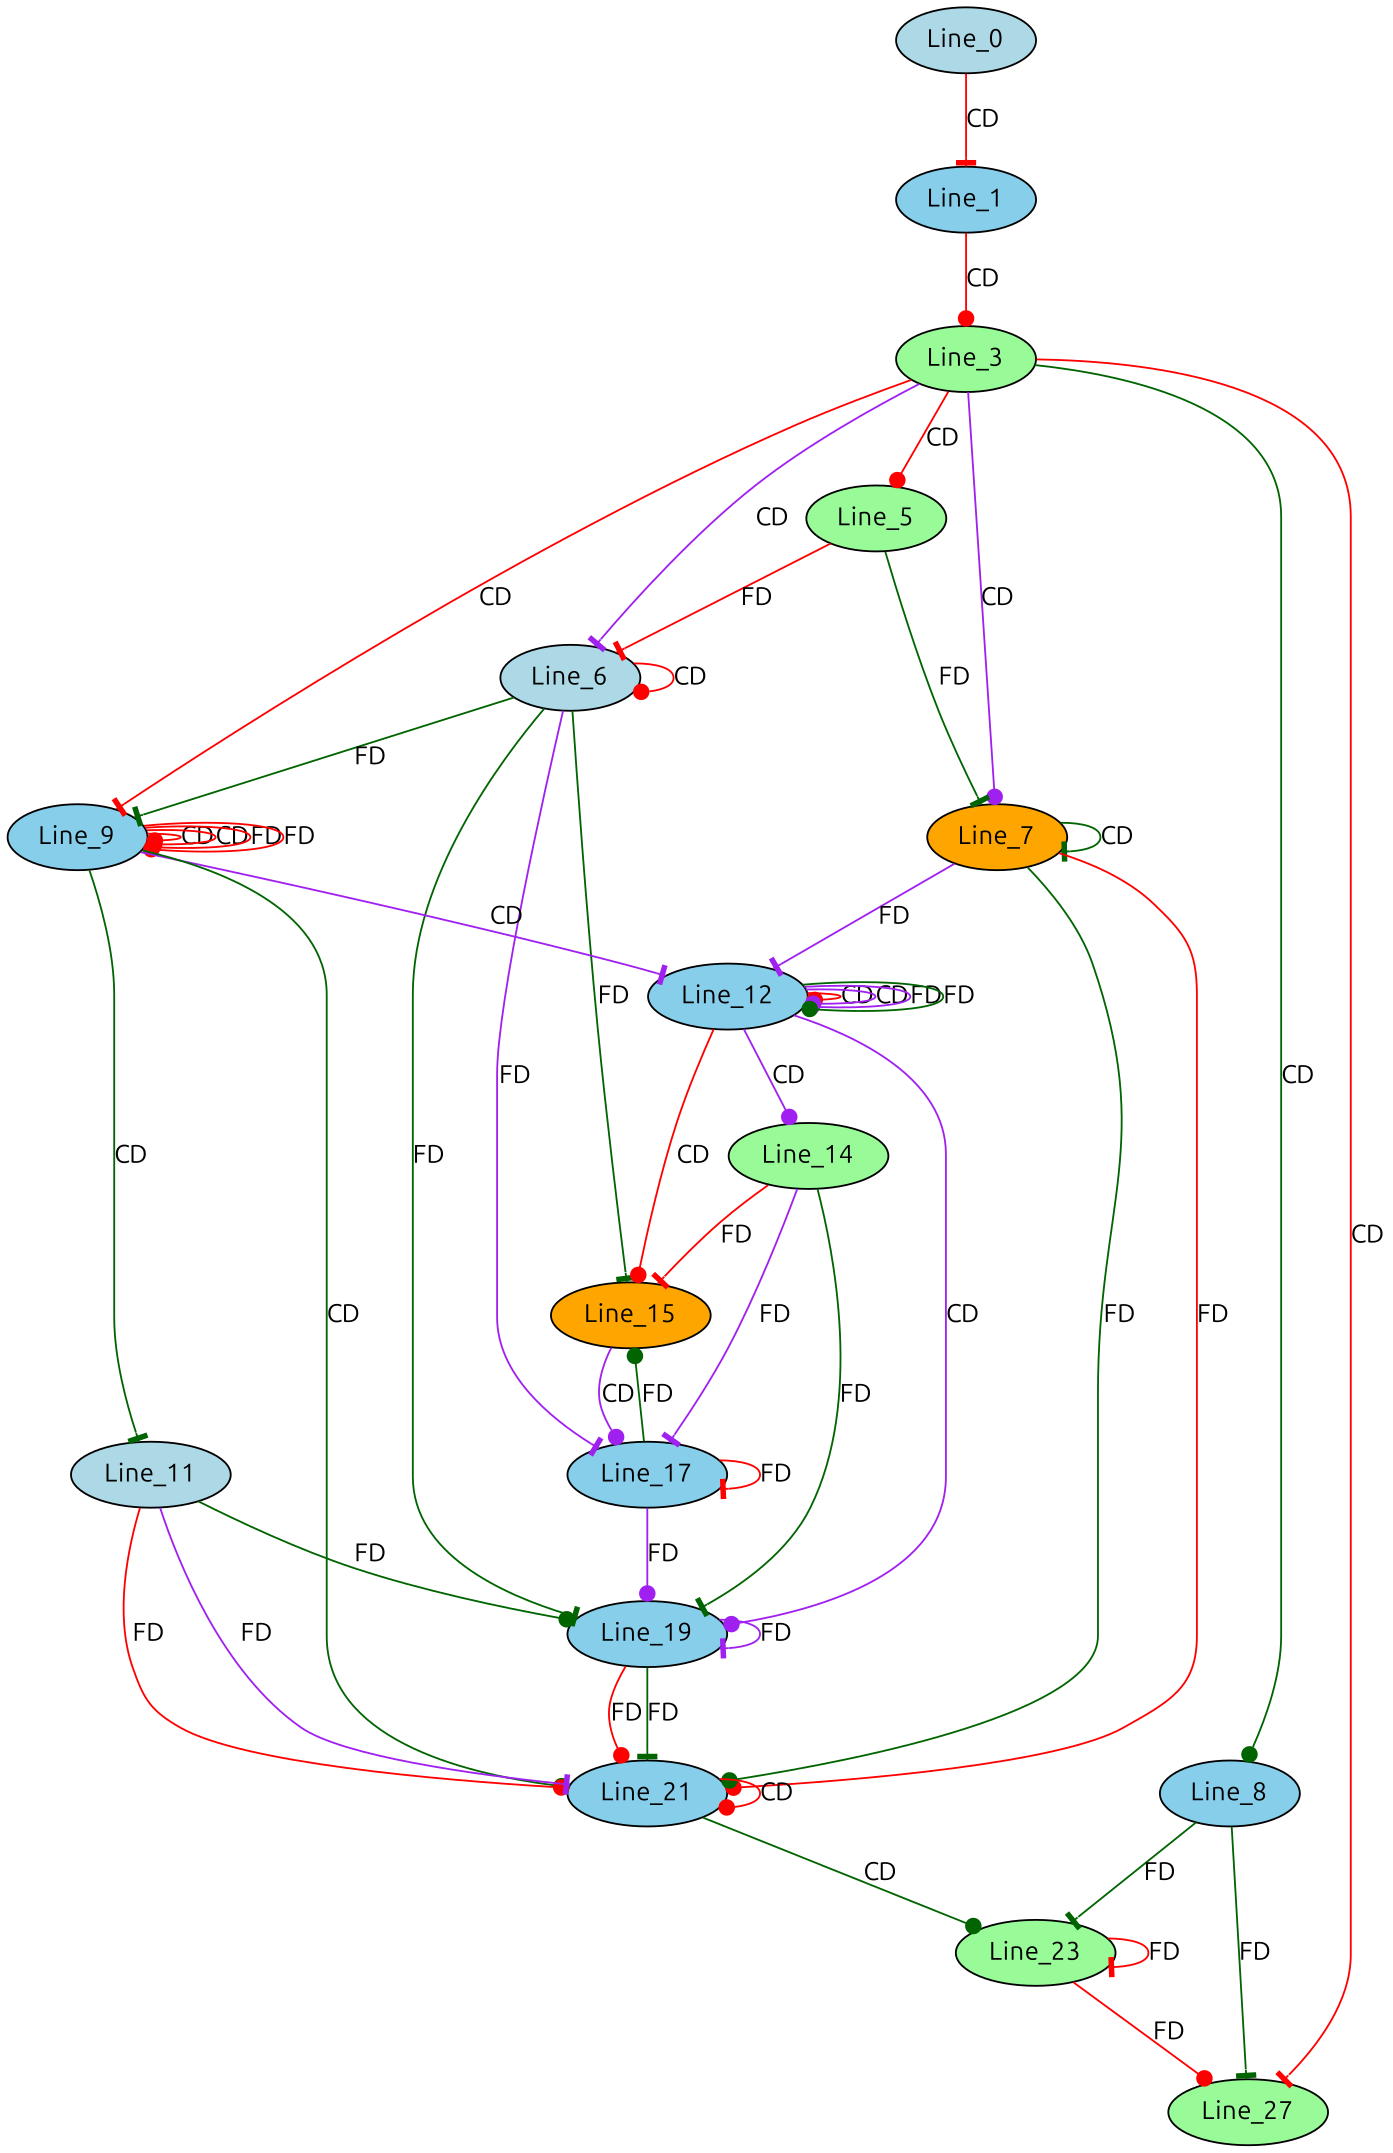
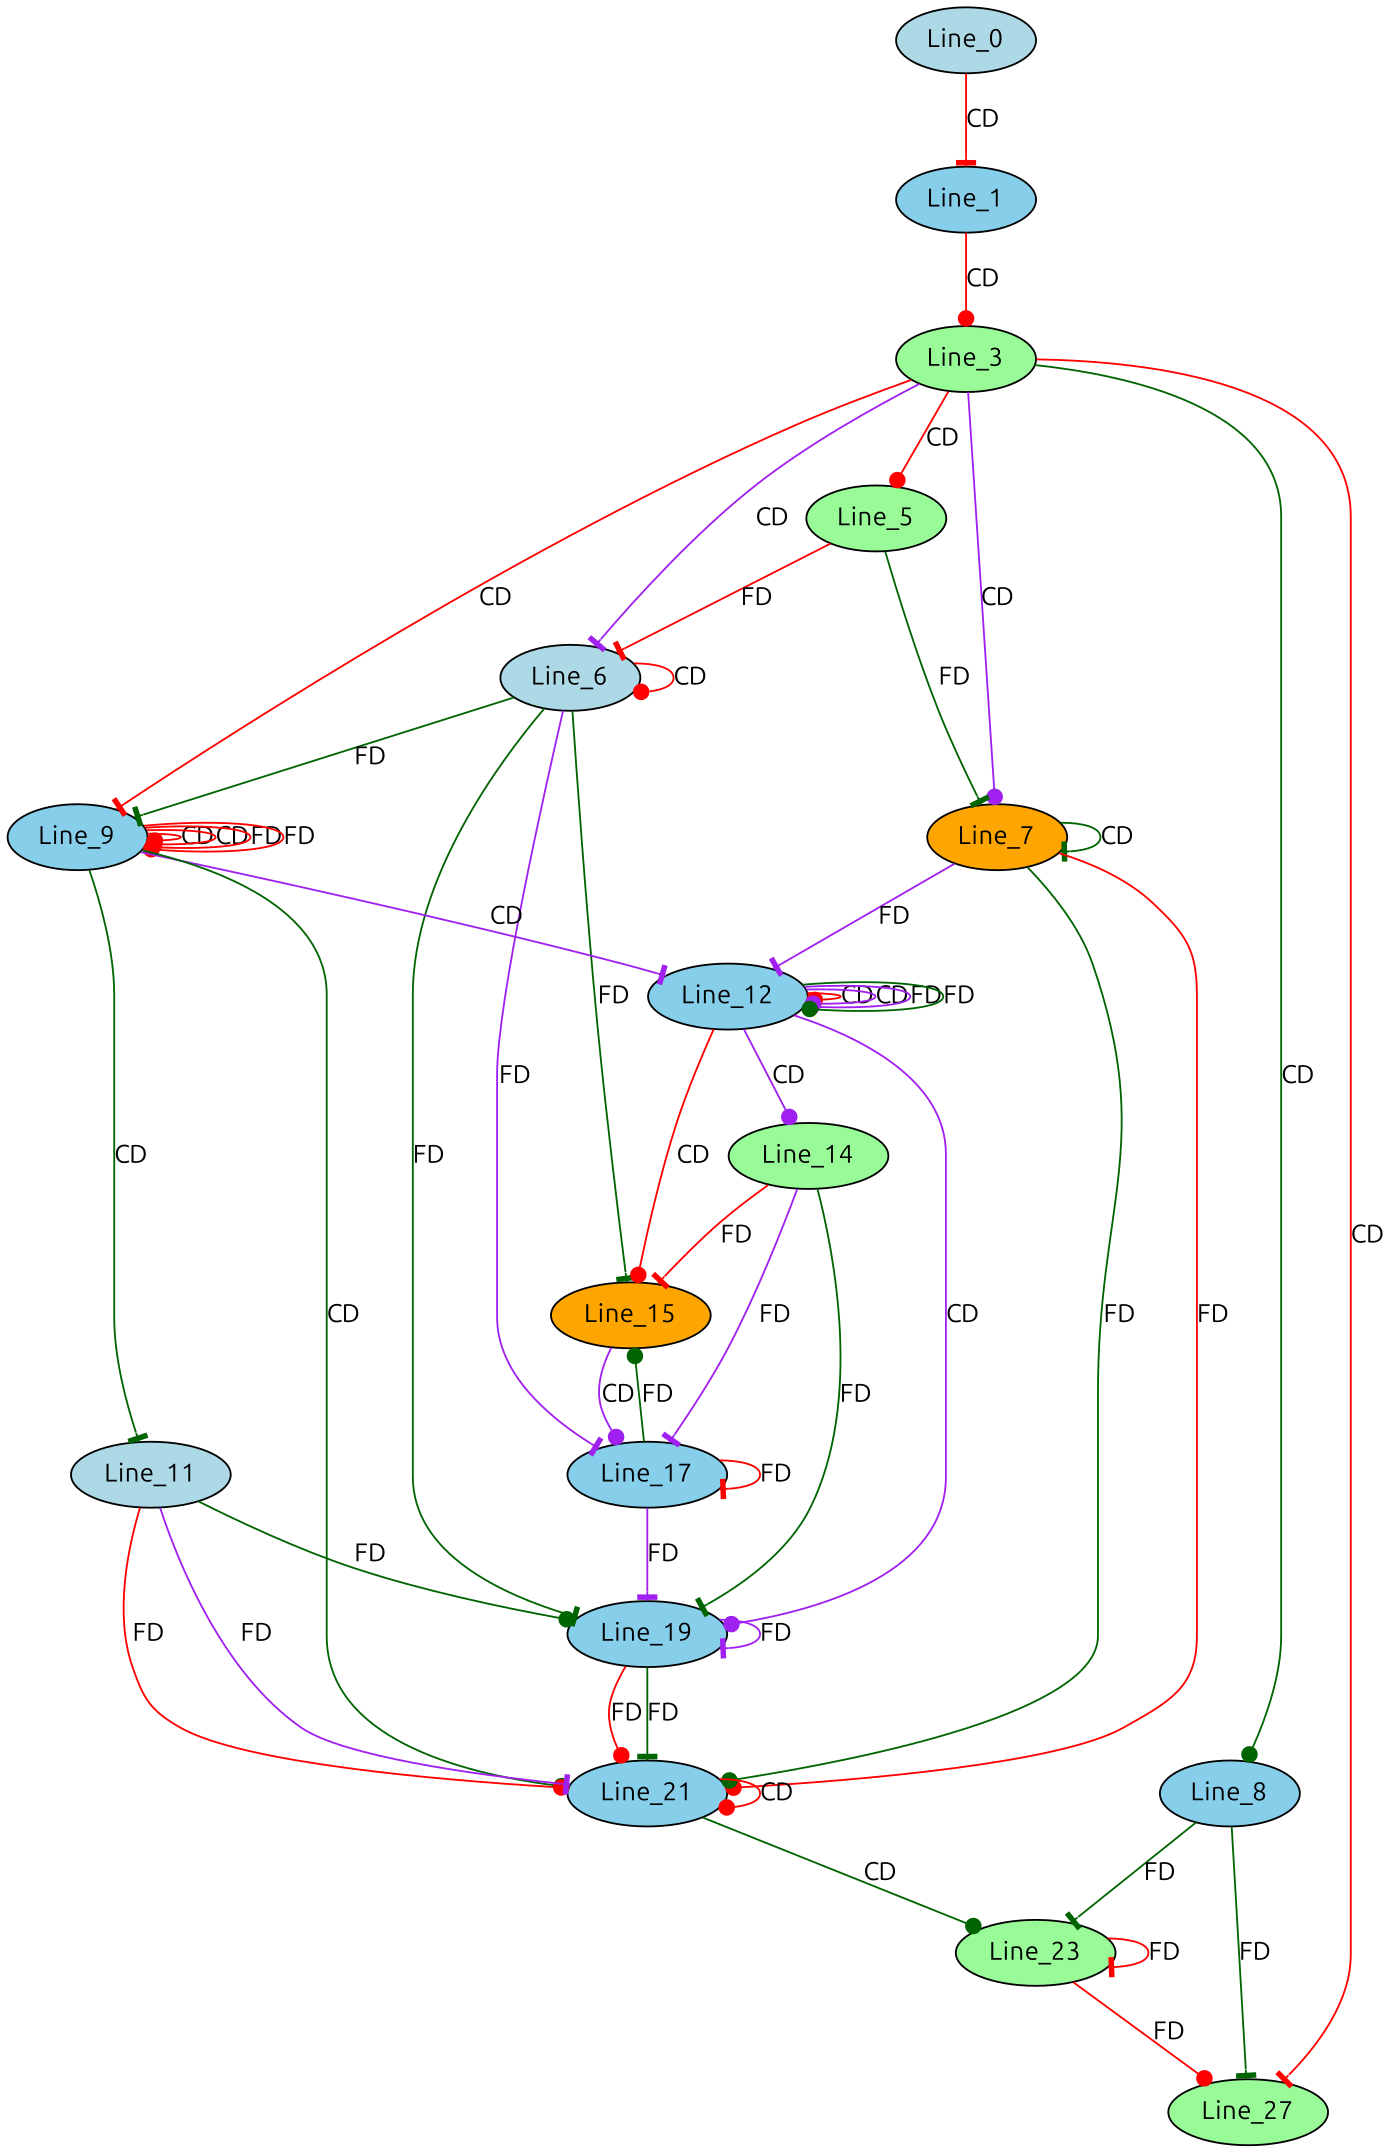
edge "Line_17" -> "Line_19": arrowhead dot -> tee
